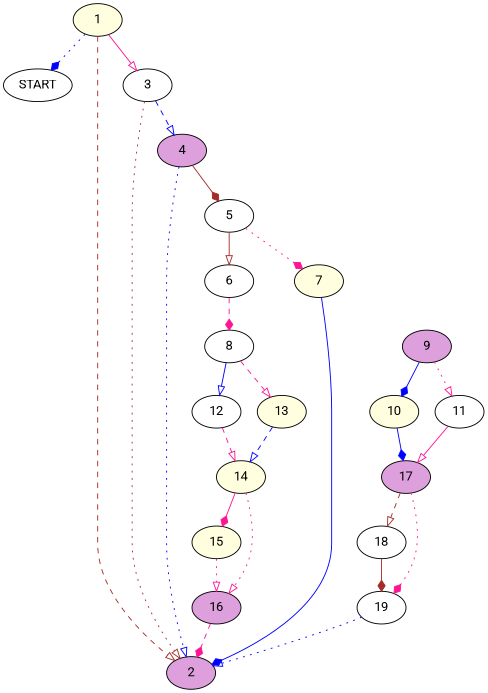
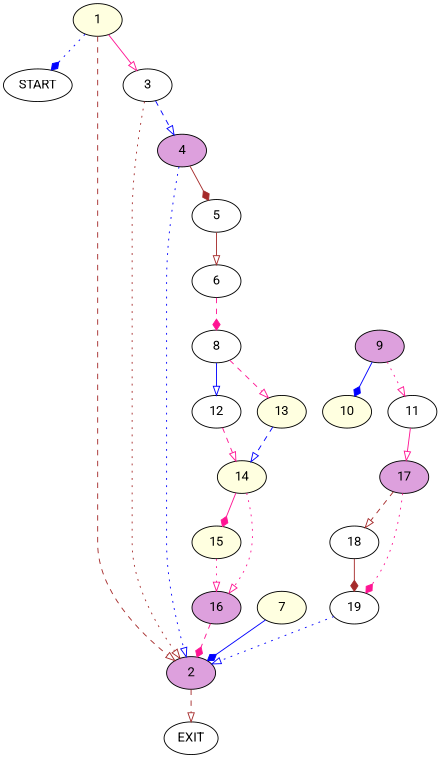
edge "5" -> "7": removed
edge "10" -> "17": removed
node "EXIT": added
